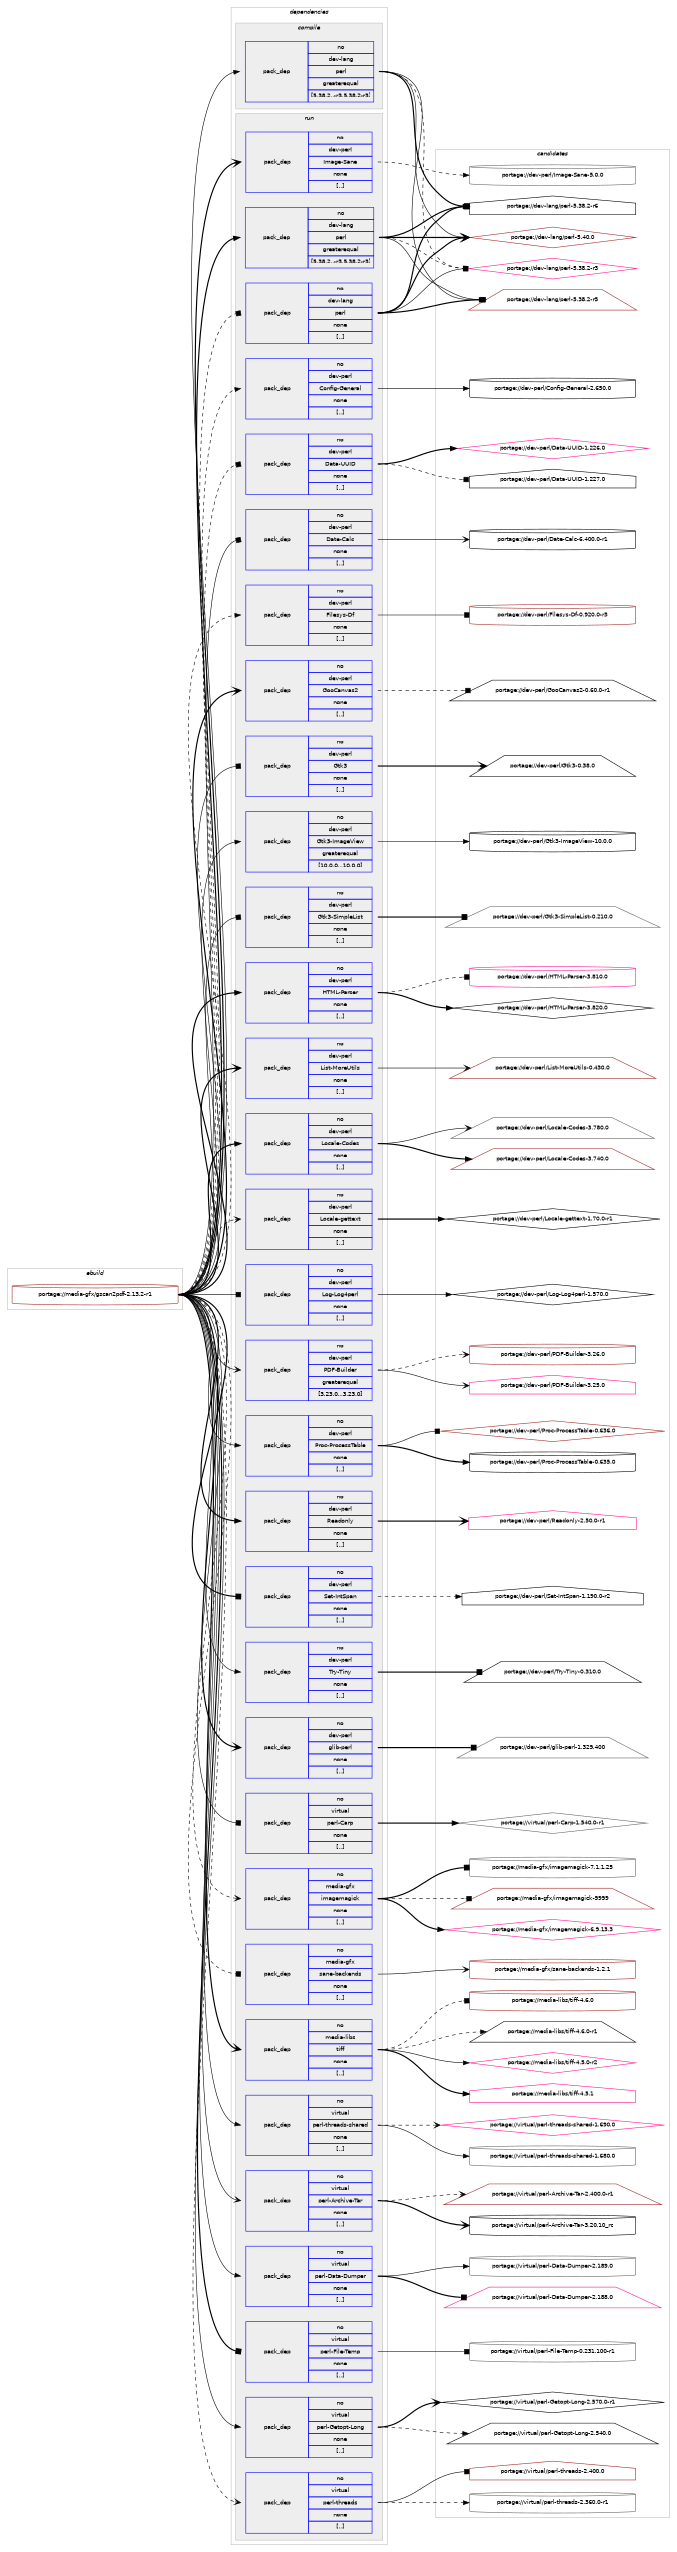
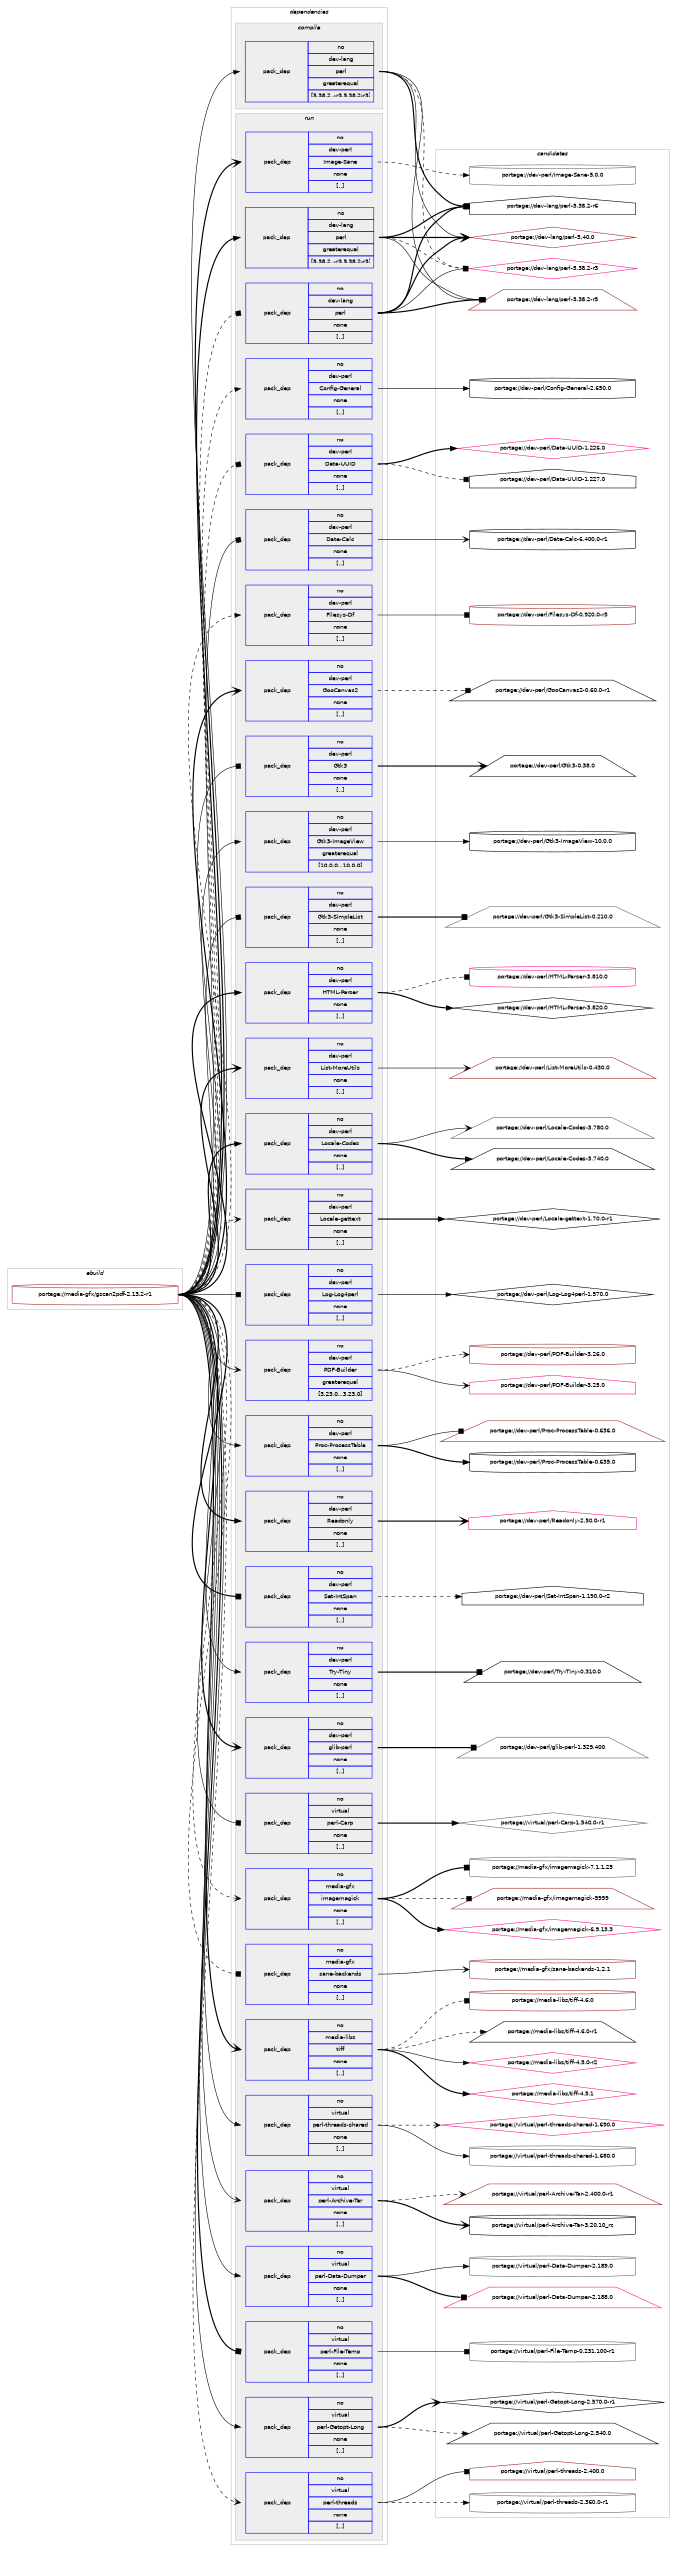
node "portage://dev-perl/Locale-Codes-3.740.0": color brown -> black
node "portage://dev-perl/Proc-ProcessTable-0.636.0": shape diamond -> trapezium
node "portage://media-libs/tiff-4.5.1": shape house -> diamond
